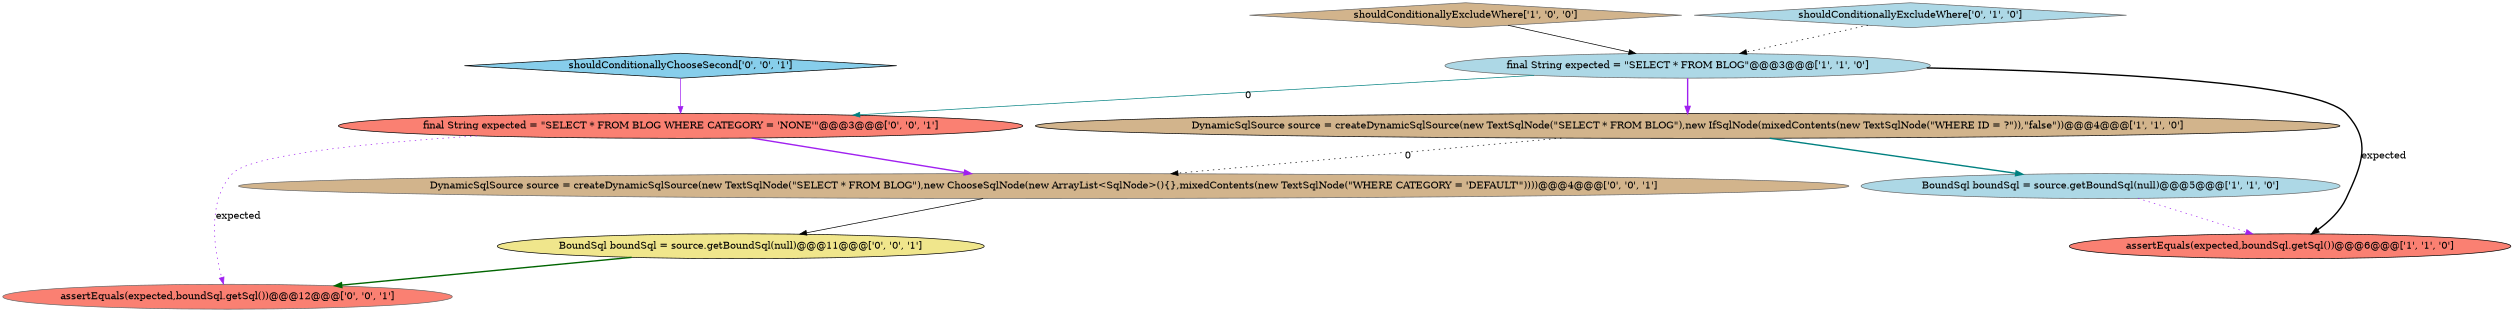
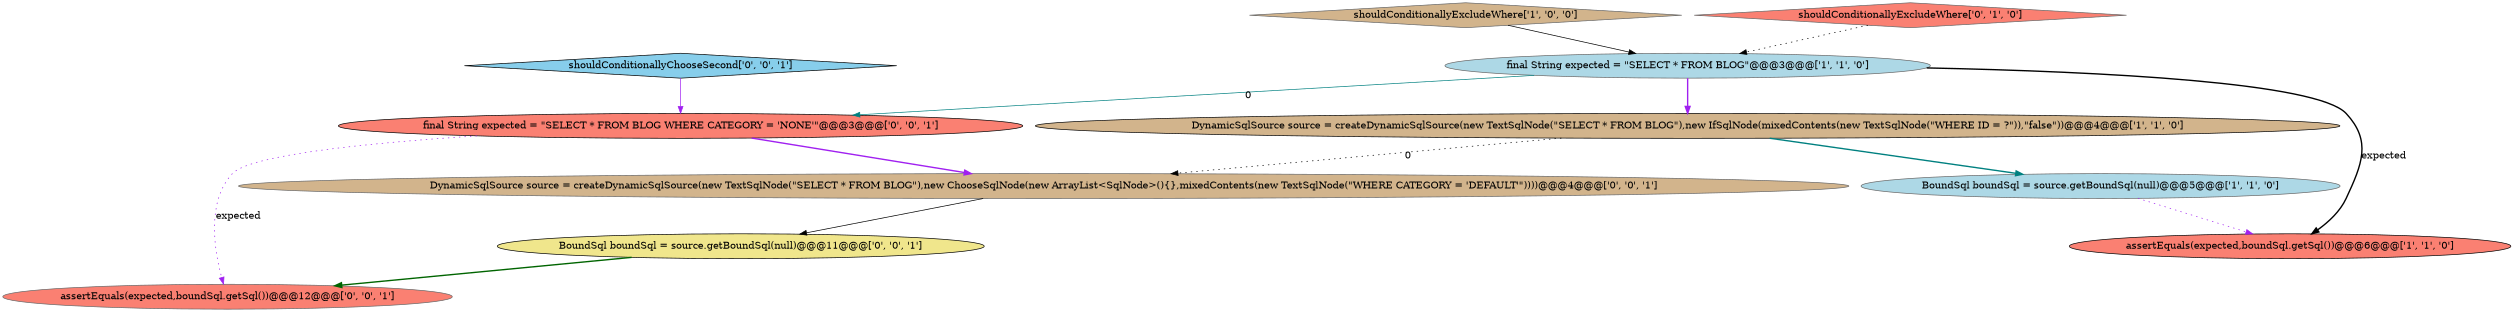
node "shouldConditionallyExcludeWhere['0', '1', '0']": fillcolor lightblue -> salmon
